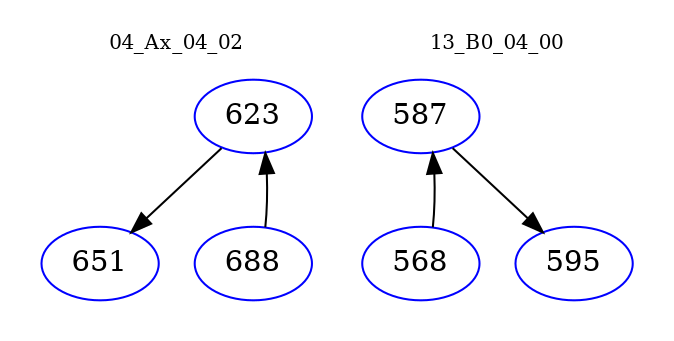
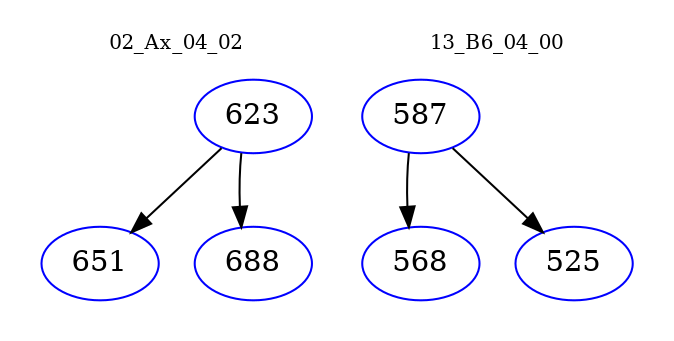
cluster "04_Ax_04_02": label "04_Ax_04_02" -> "02_Ax_04_02"
cluster "13_B0_04_00": label "13_B0_04_00" -> "13_B6_04_00"
edge "688" -> "623": reversed
edge "568" -> "587": reversed
node "595": label "595" -> "525"
